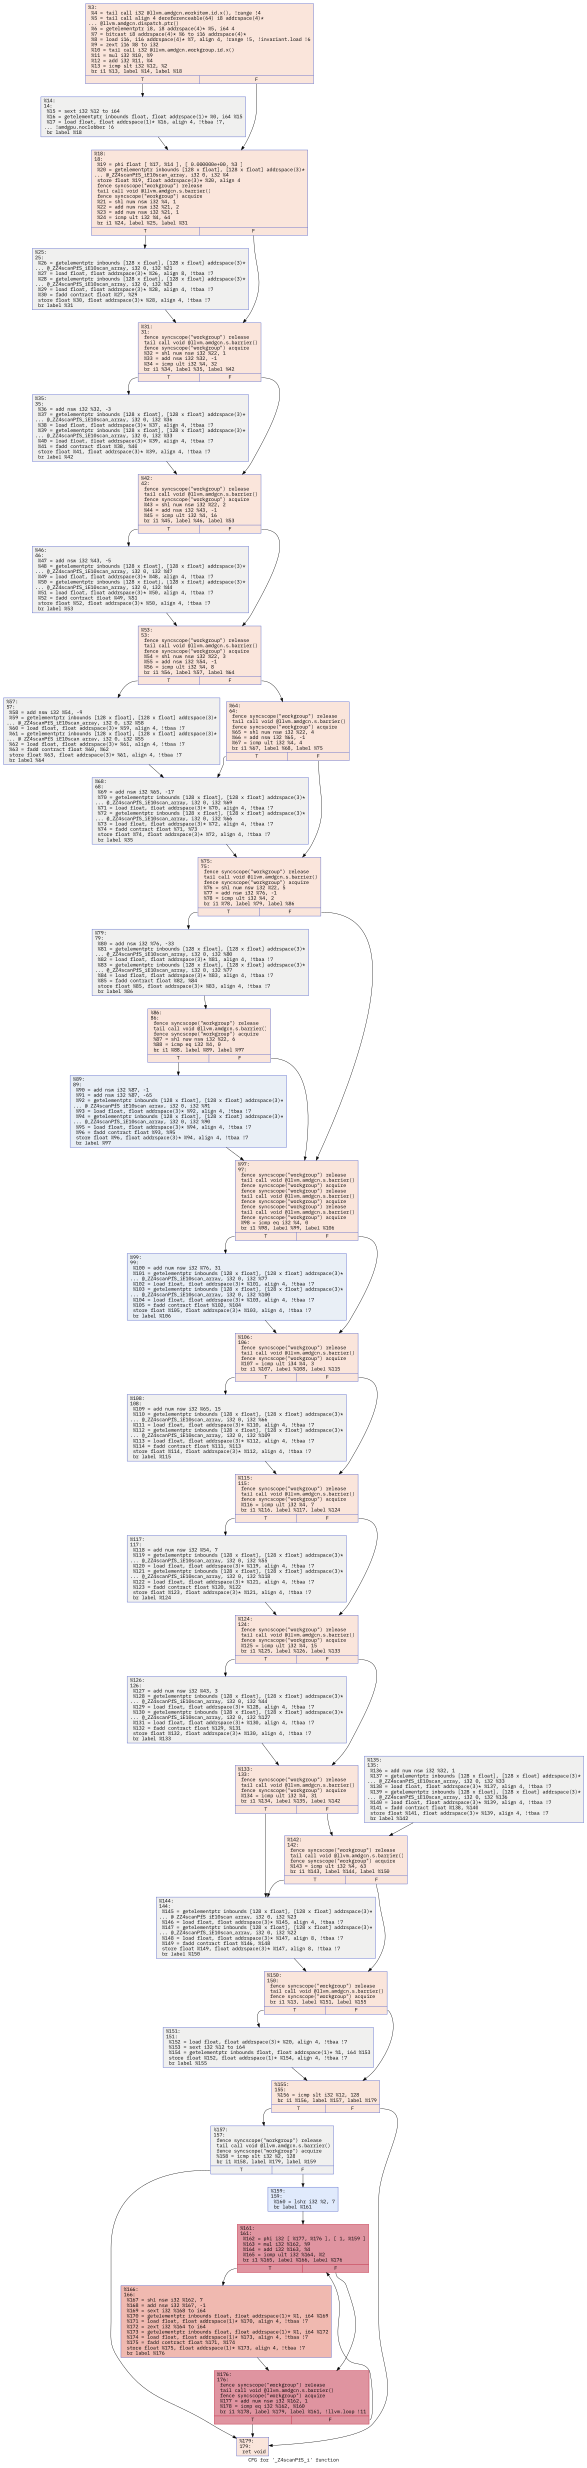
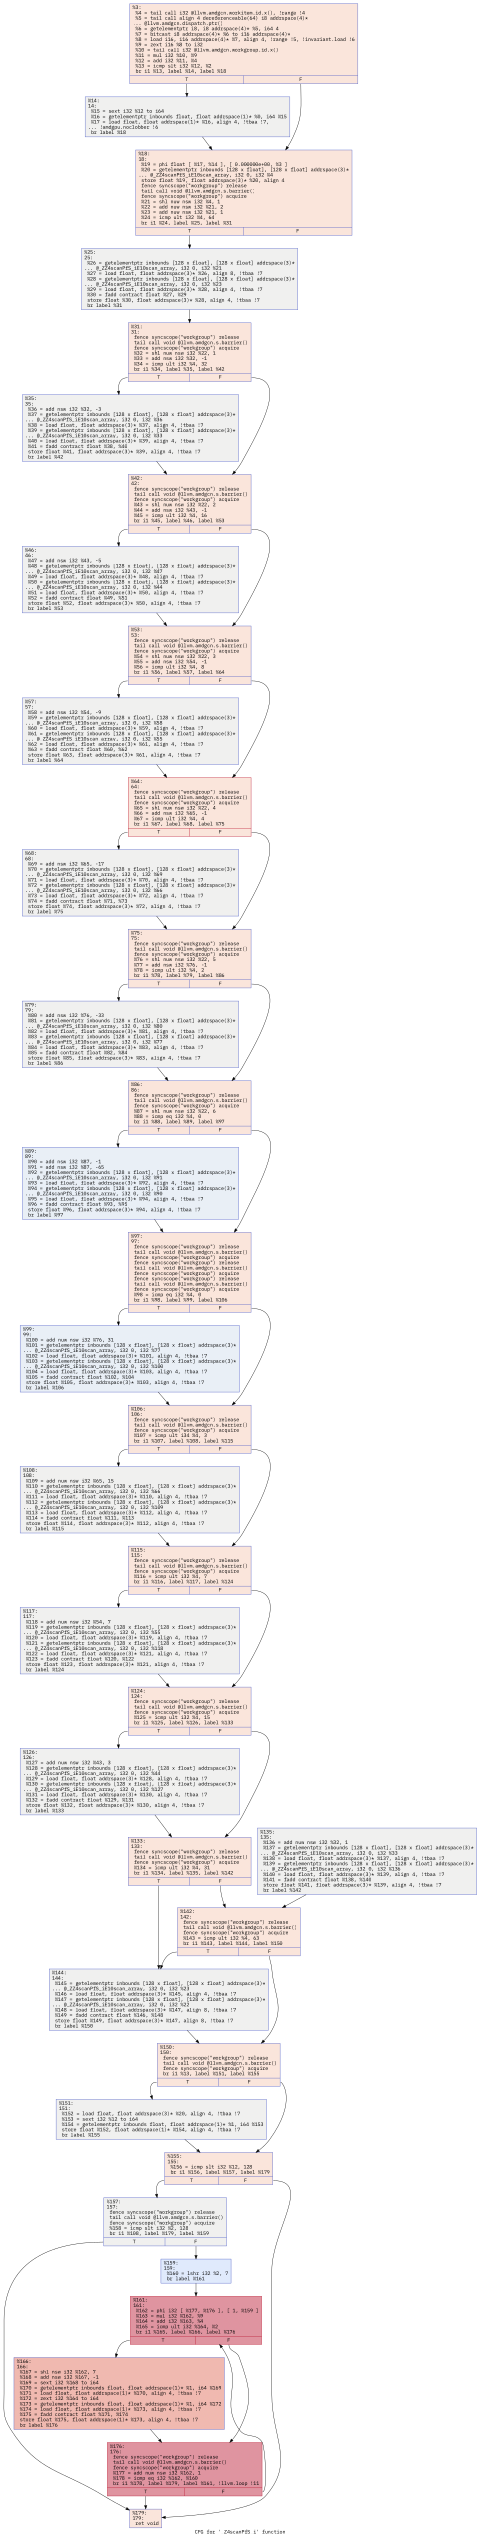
edge "%18:" -> "%31:": removed
node "%64:": color #3d50c3ff -> #b70d28ff
edge "%57:" -> "%68:": now "%57:" -> "%64:"
node "%68:": text "br label %35" -> "br label %75"
edge "%75:" -> "%97:": now "%75:" -> "%86:"
node "%157:": text "br i1 %158, label %179, label %159" -> "br i1 %108, label %179, label %159"
